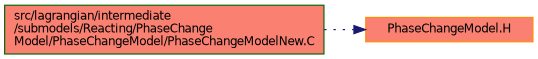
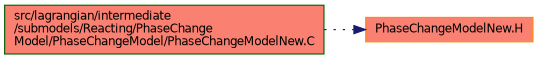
node "PhaseChangeModel.H": label "PhaseChangeModel.H" -> "PhaseChangeModelNew.H"
